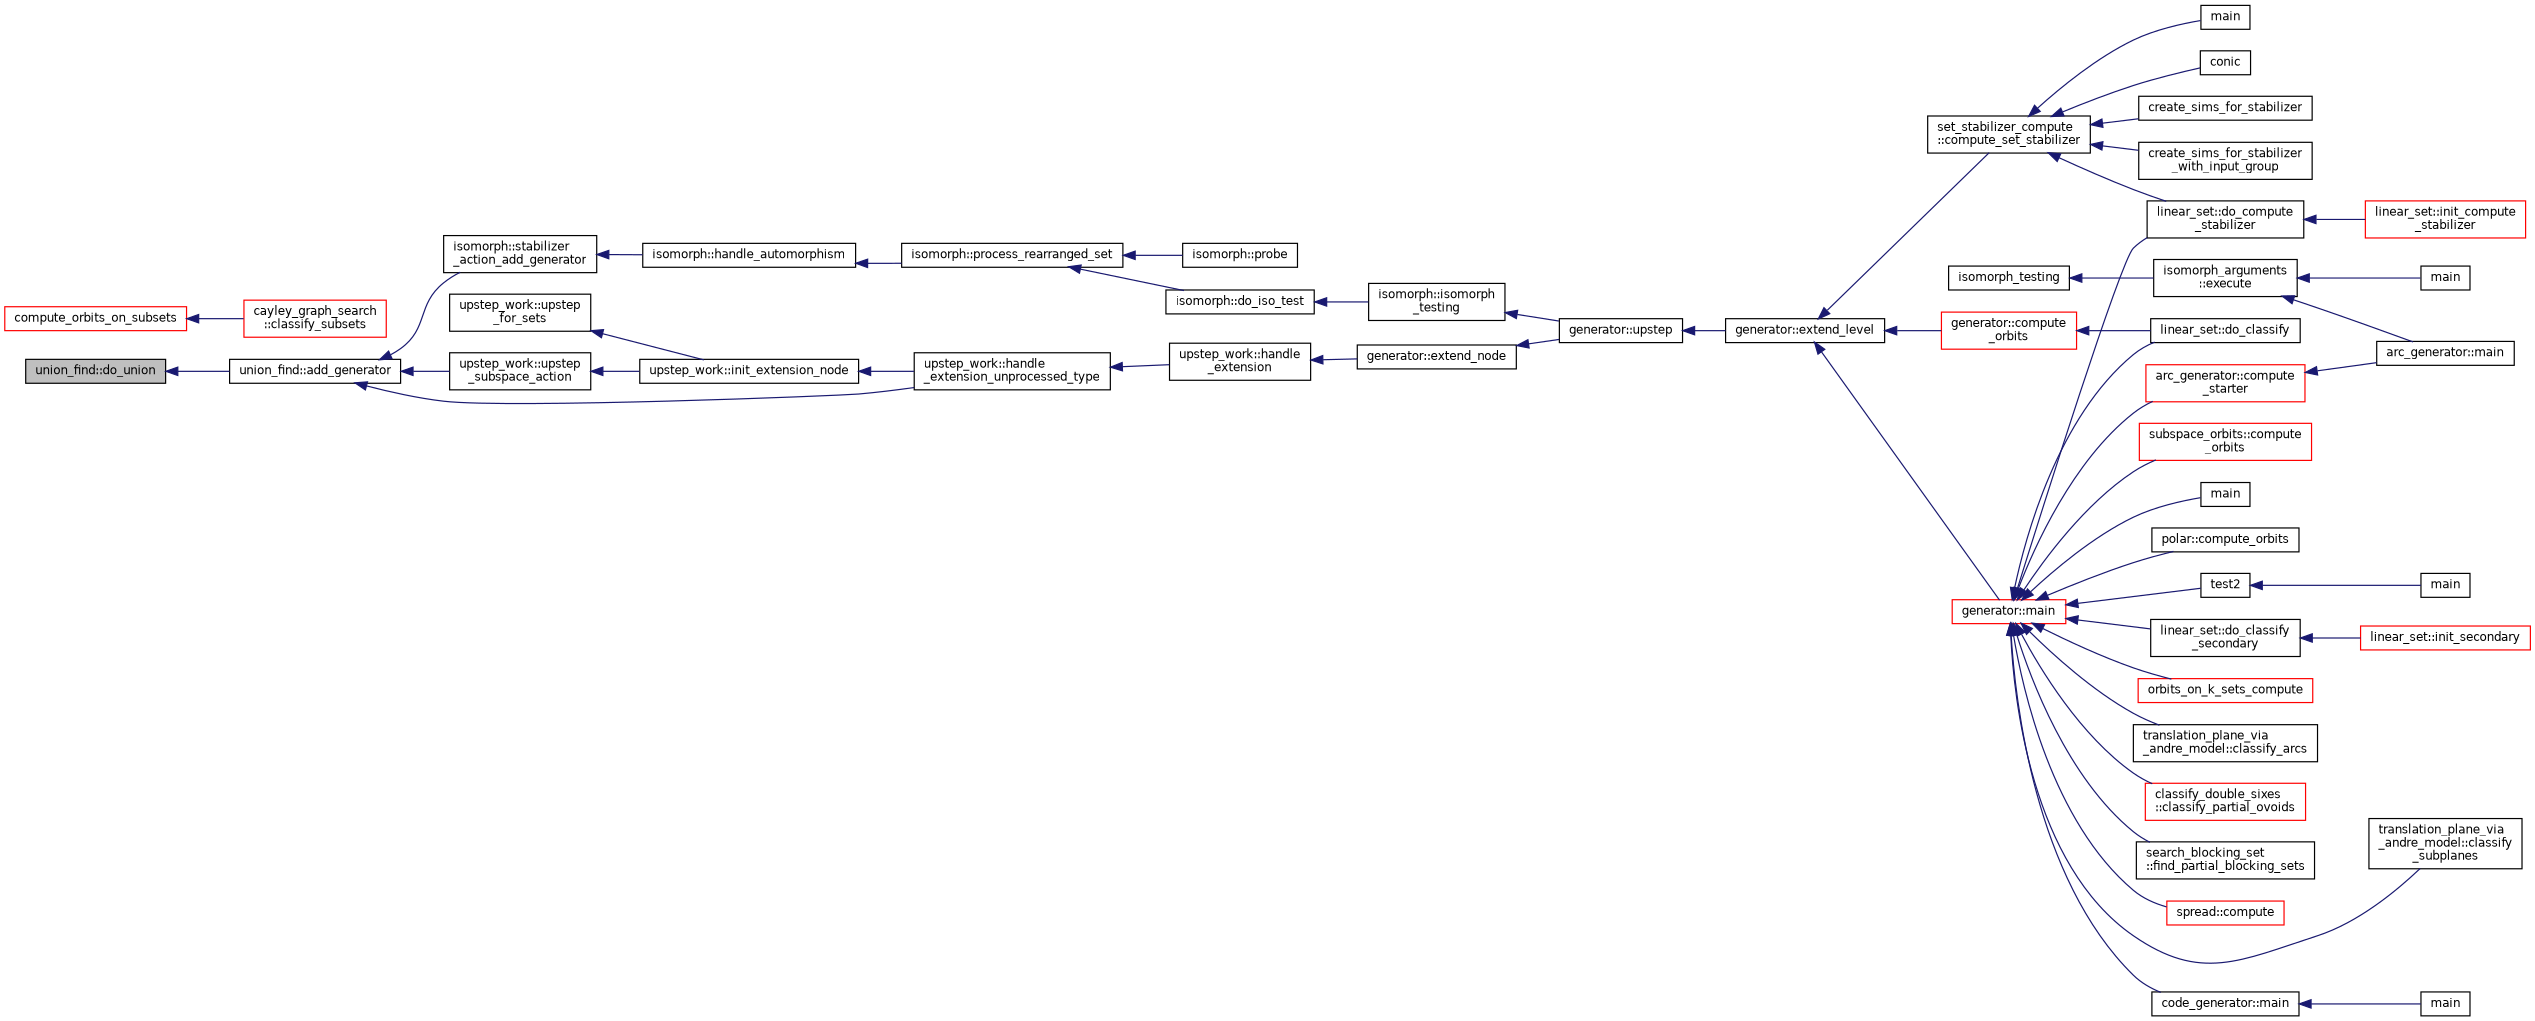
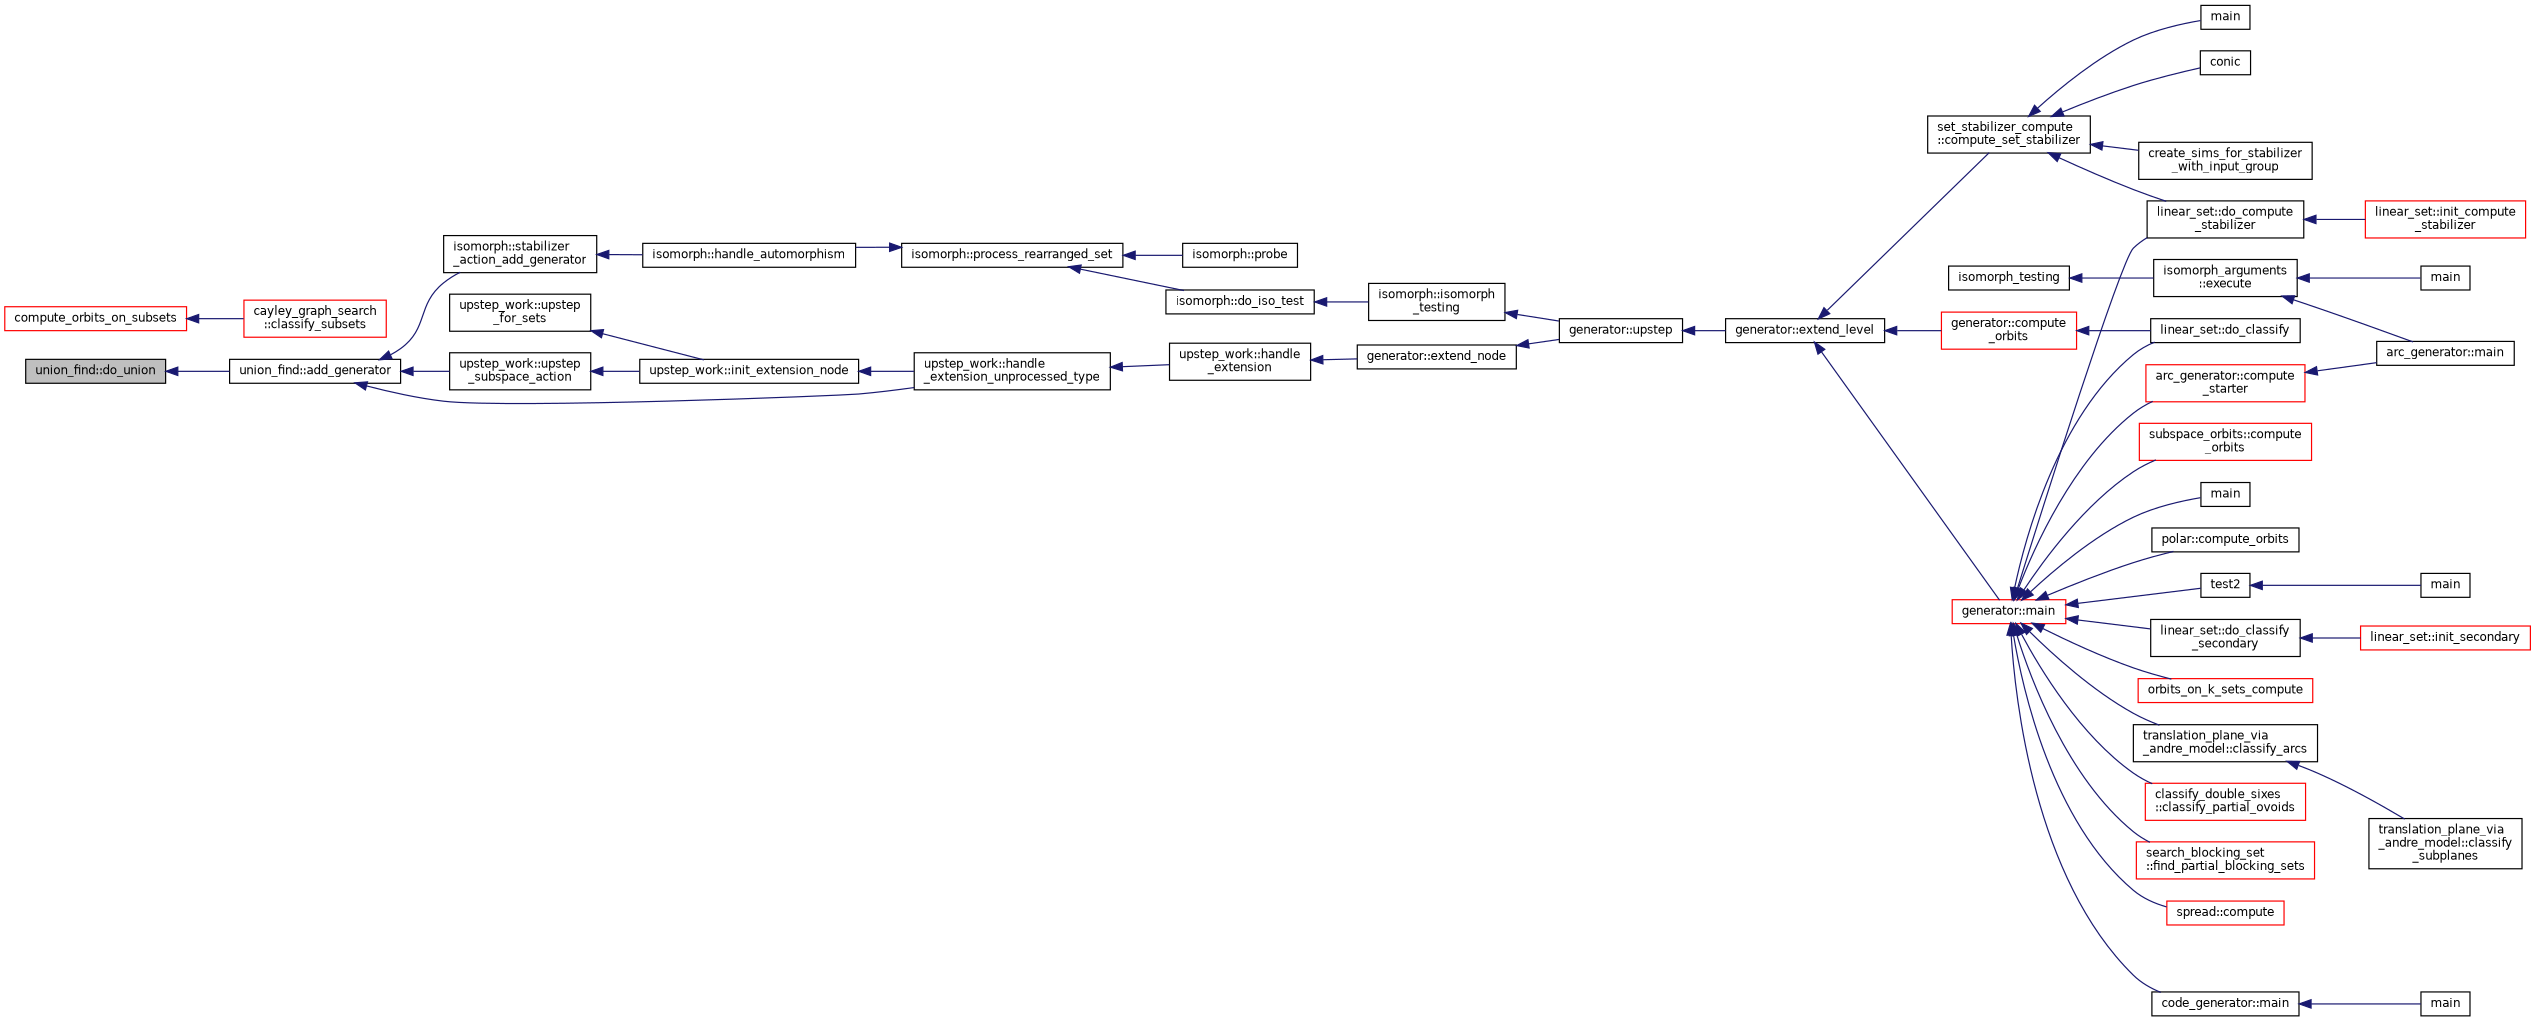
node "create_sims_for_stabilizer": removed
edge "isomorph::process_rearranged_set" -> "isomorph::handle_automorphism": reversed
node "search_blocking_set ::find_partial_blocking_sets": color black -> red
edge "translation_plane_via _andre_model::classify _subplanes" -> "generator::main": now "translation_plane_via _andre_model::classify _subplanes" -> "translation_plane_via _andre_model::classify_arcs"
